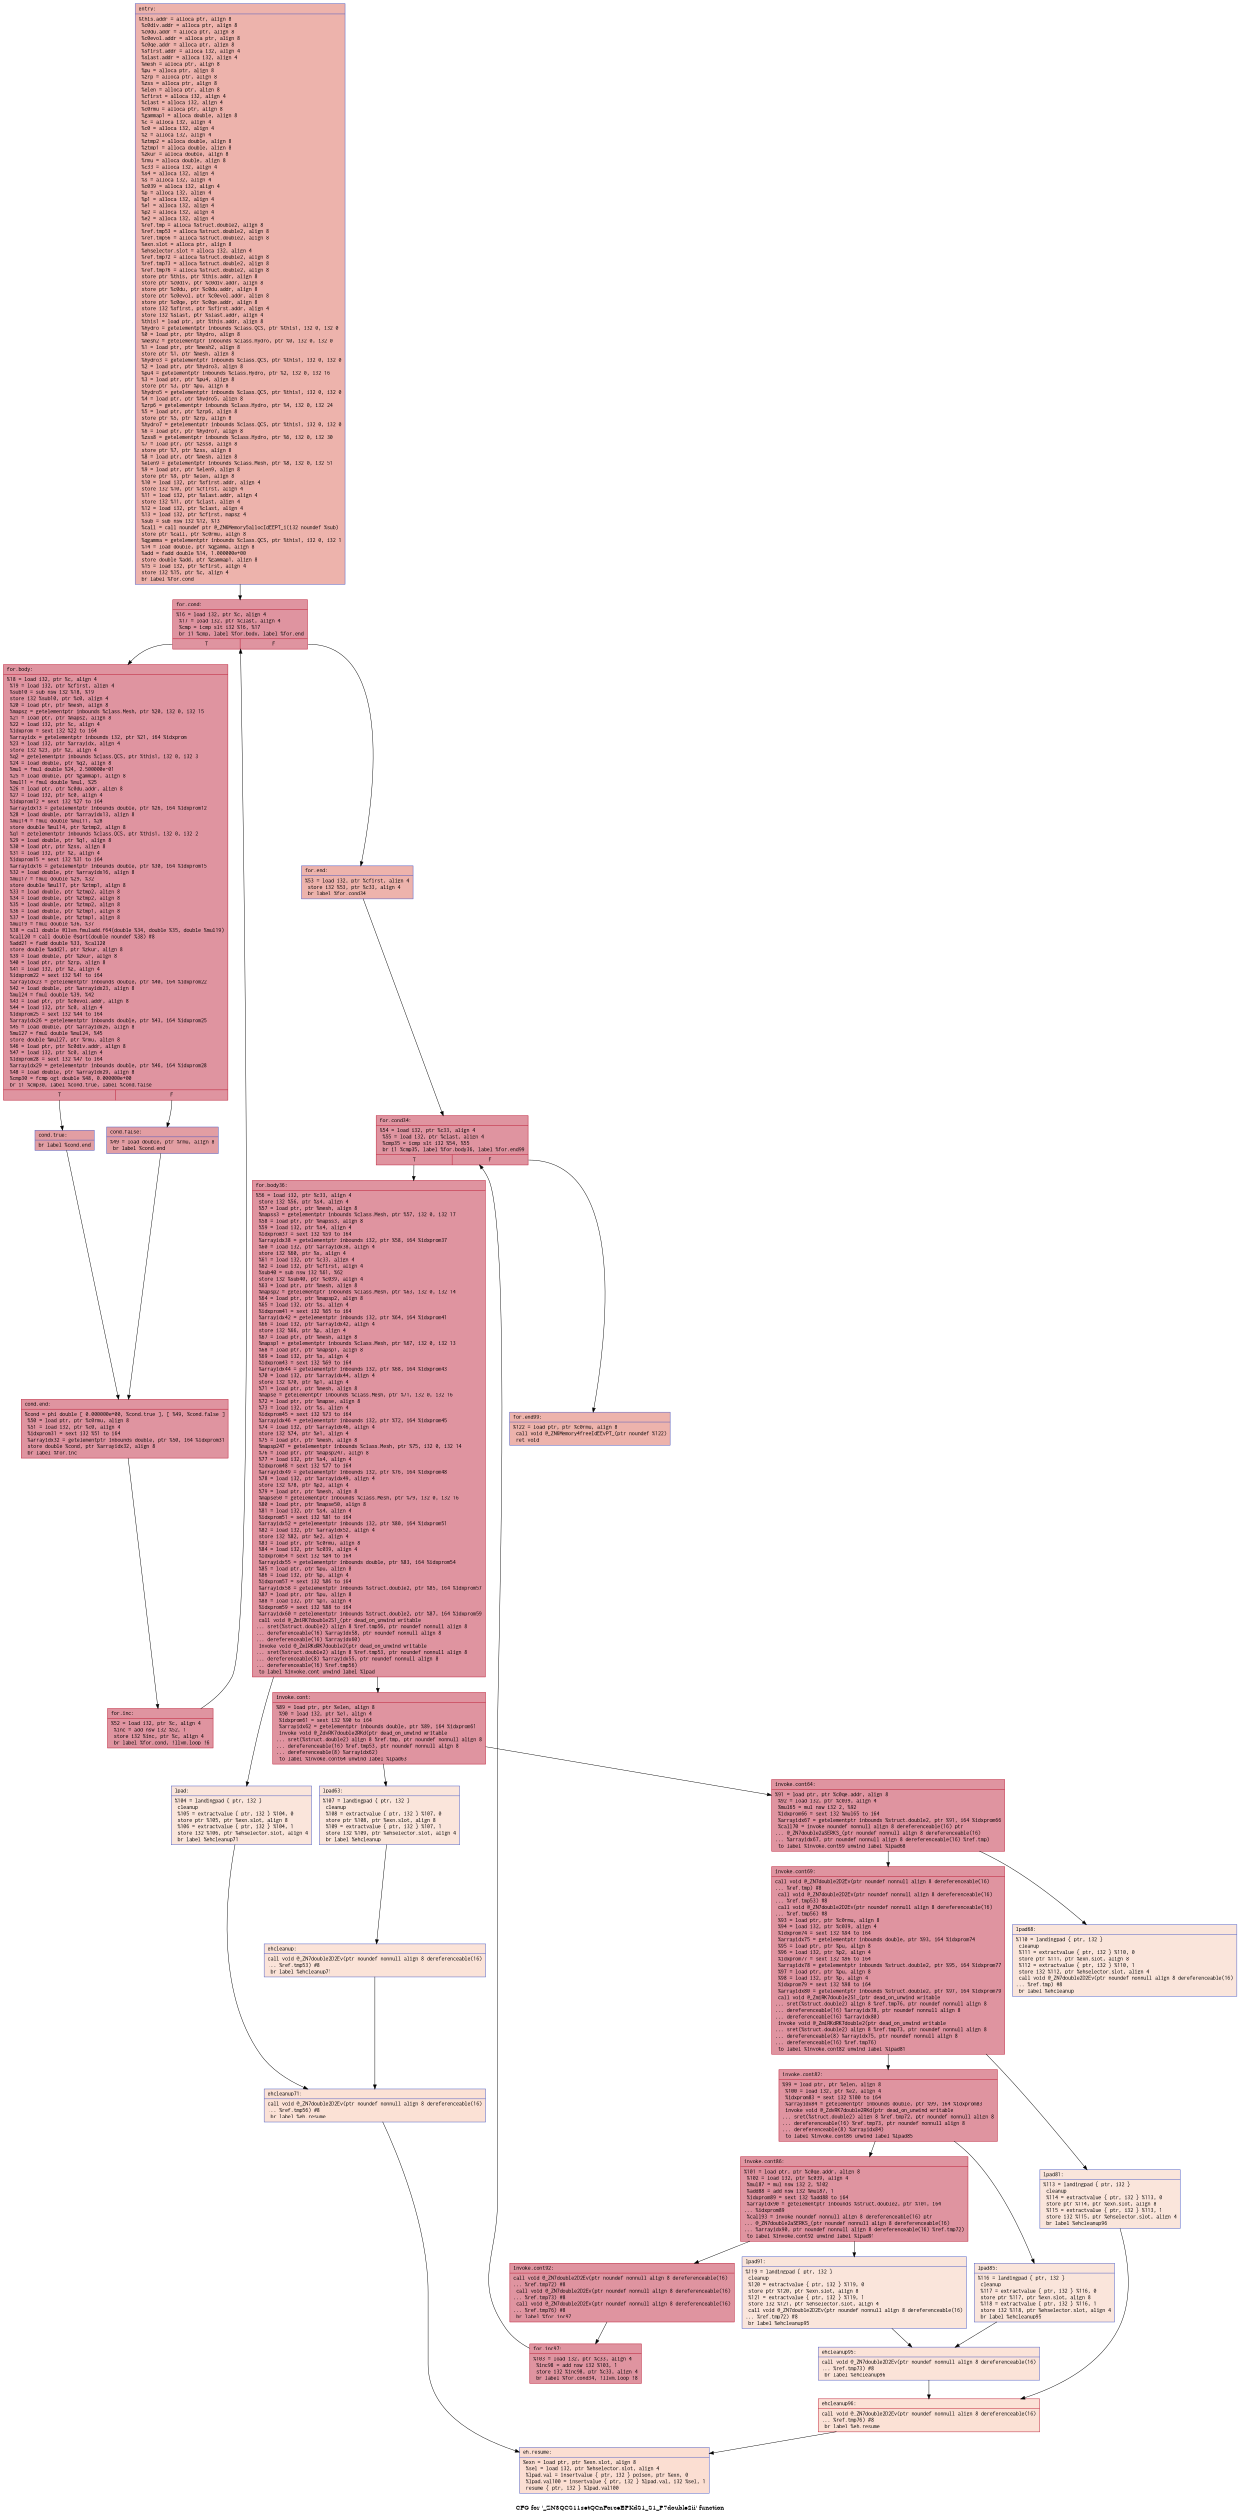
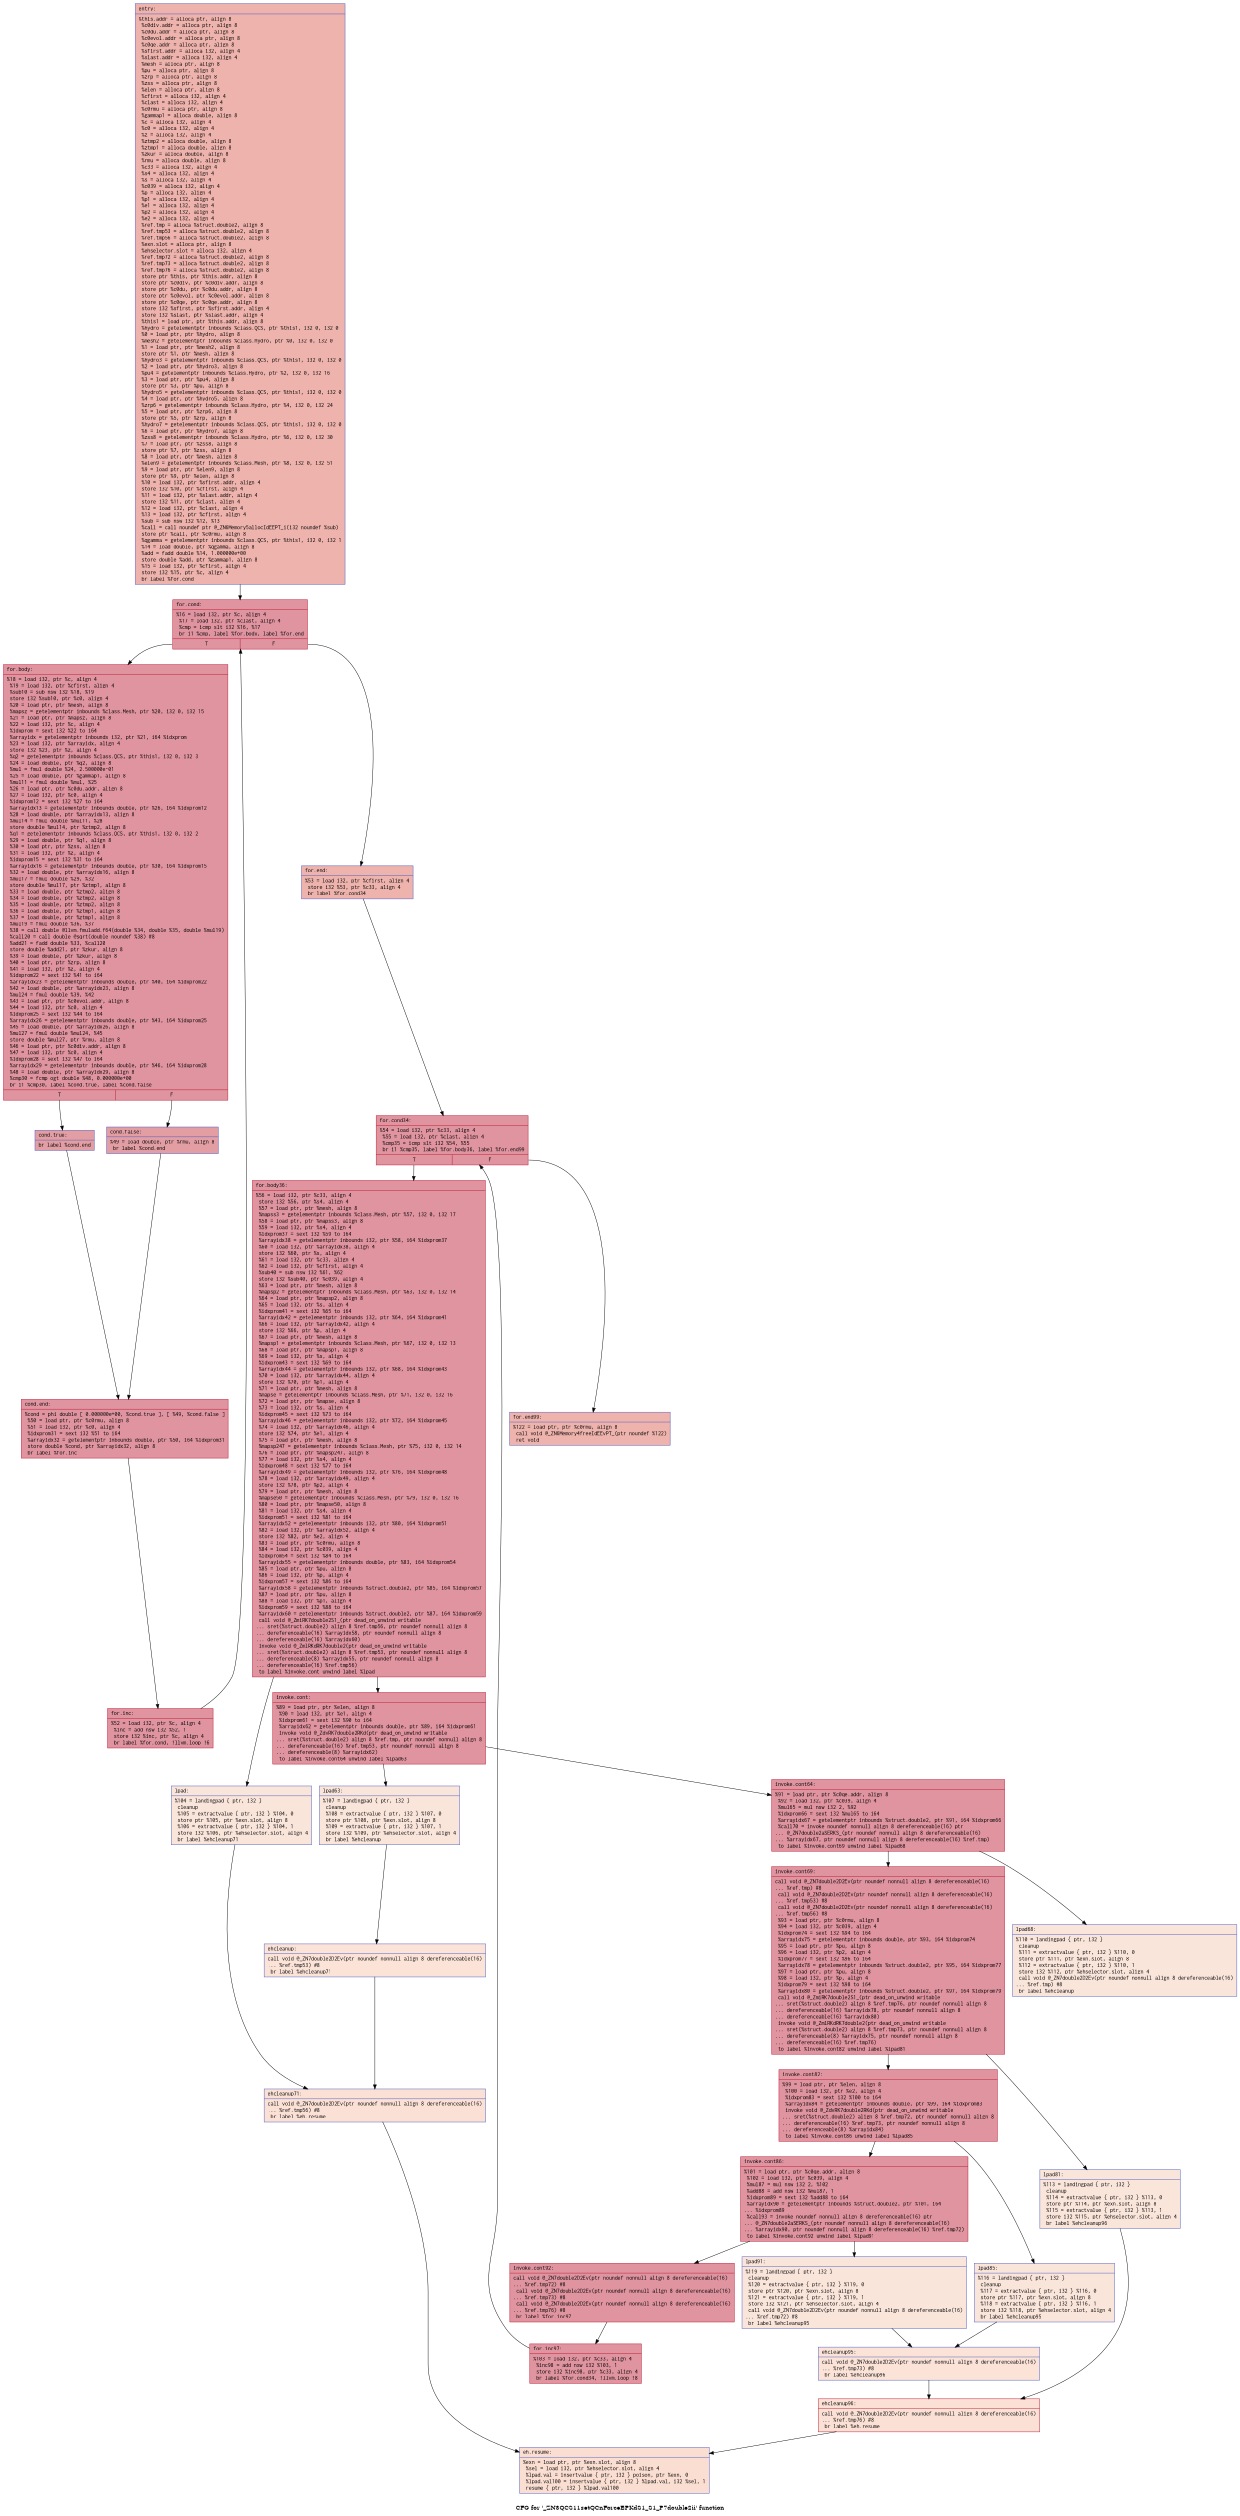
node "entry:": text "%13 = load i32, ptr %cfirst, mapsz 4" -> "%13 = load i32, ptr %cfirst, align 4"
